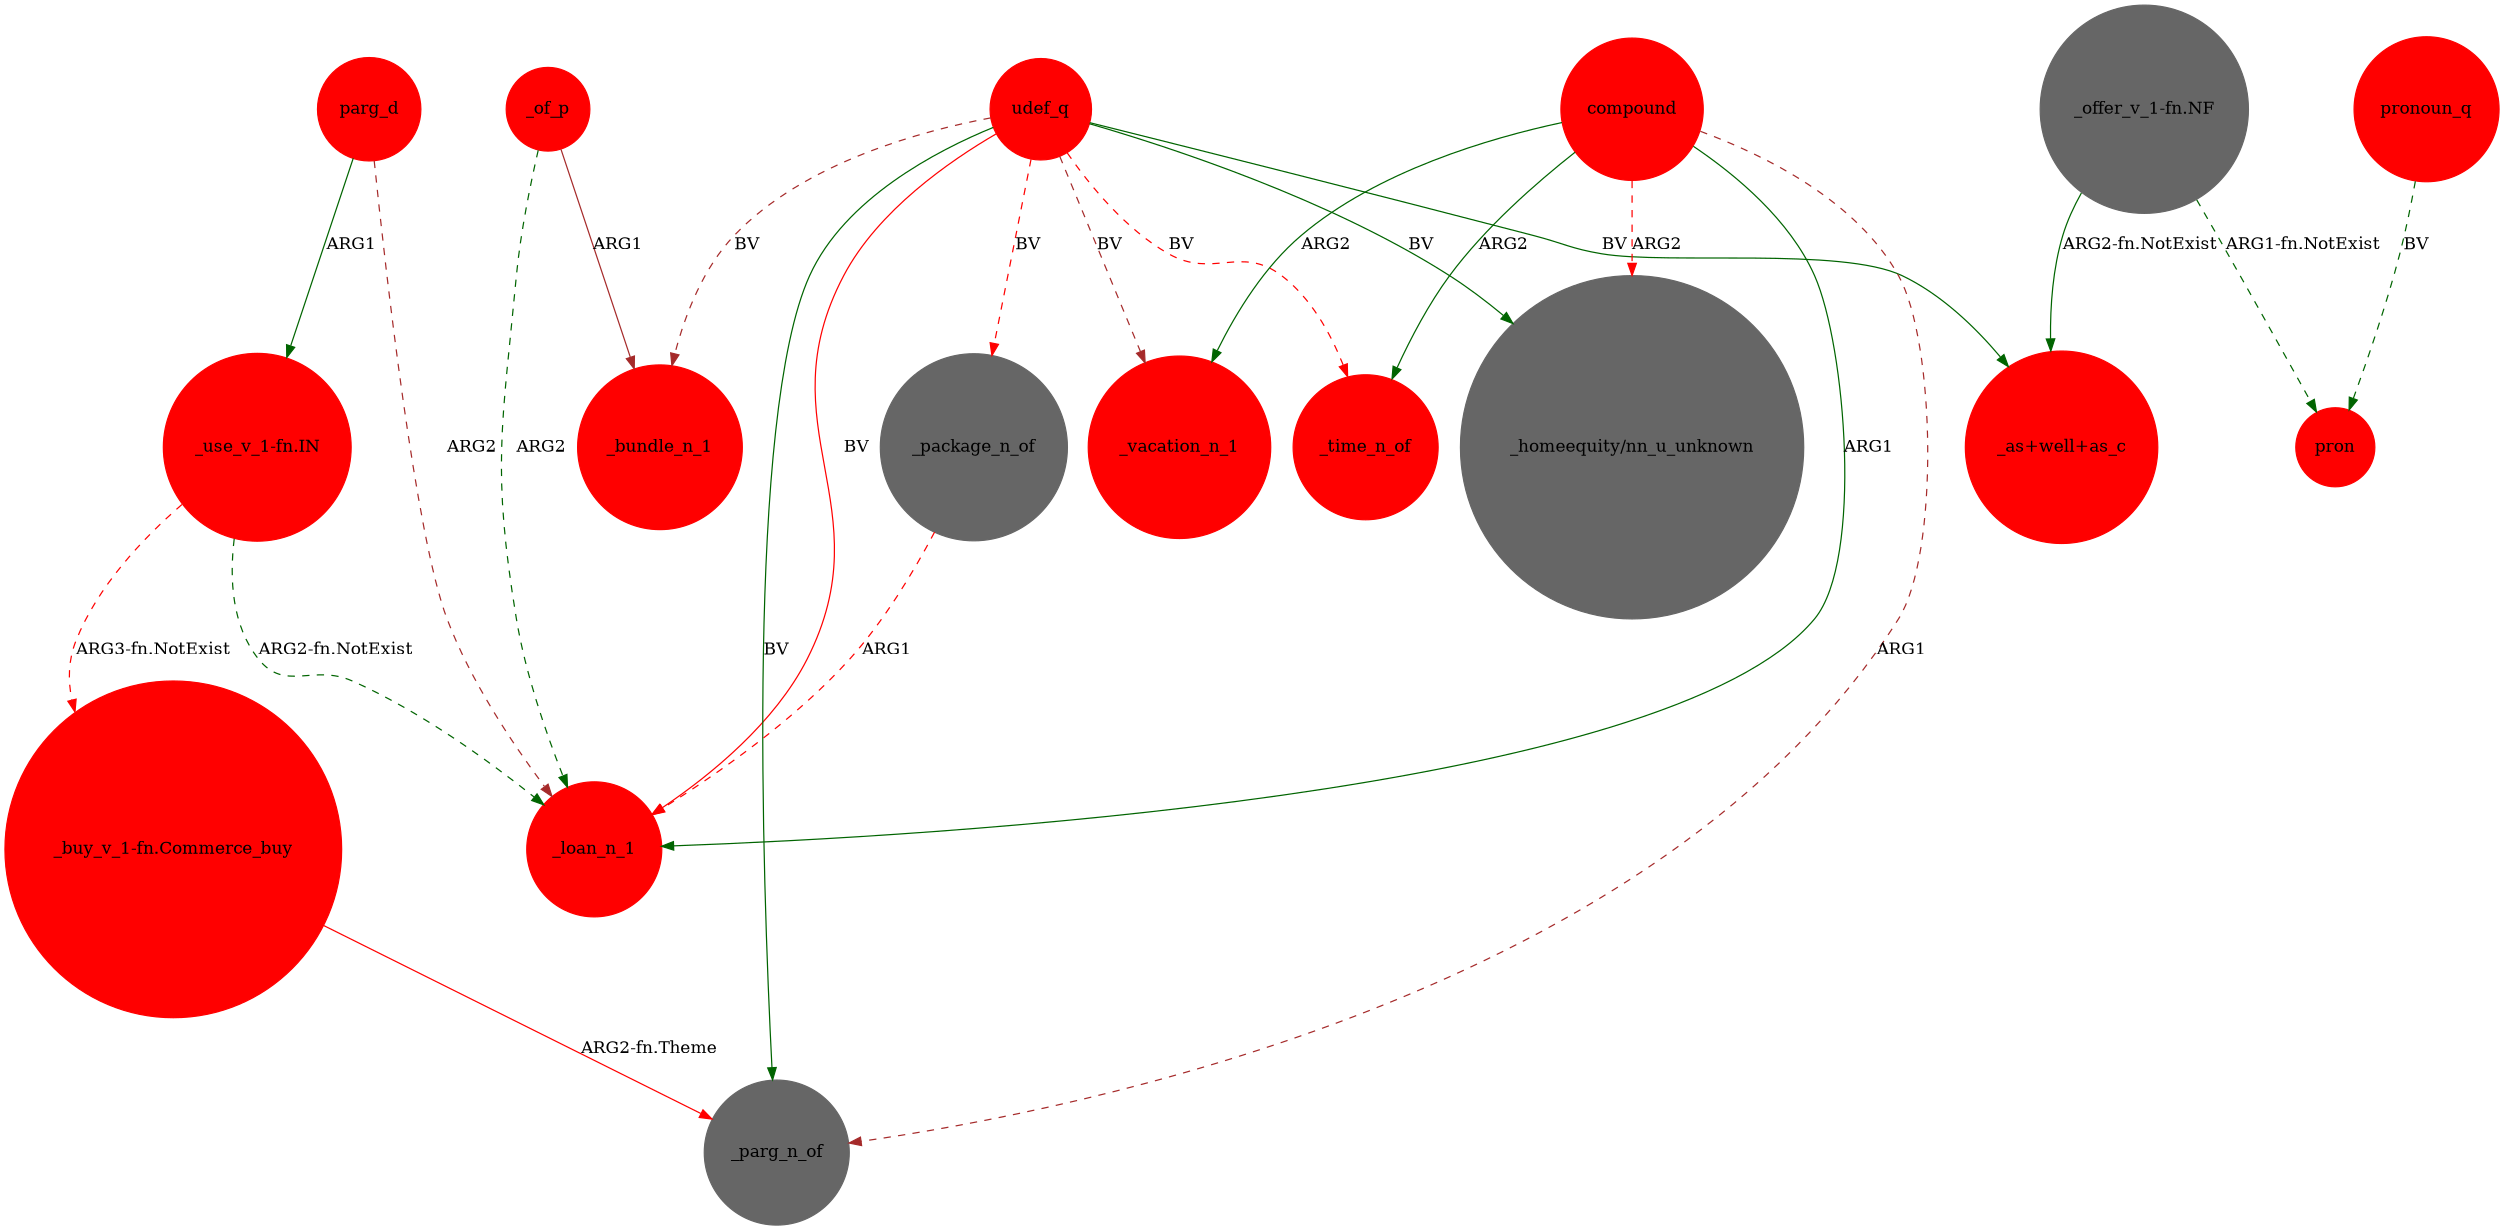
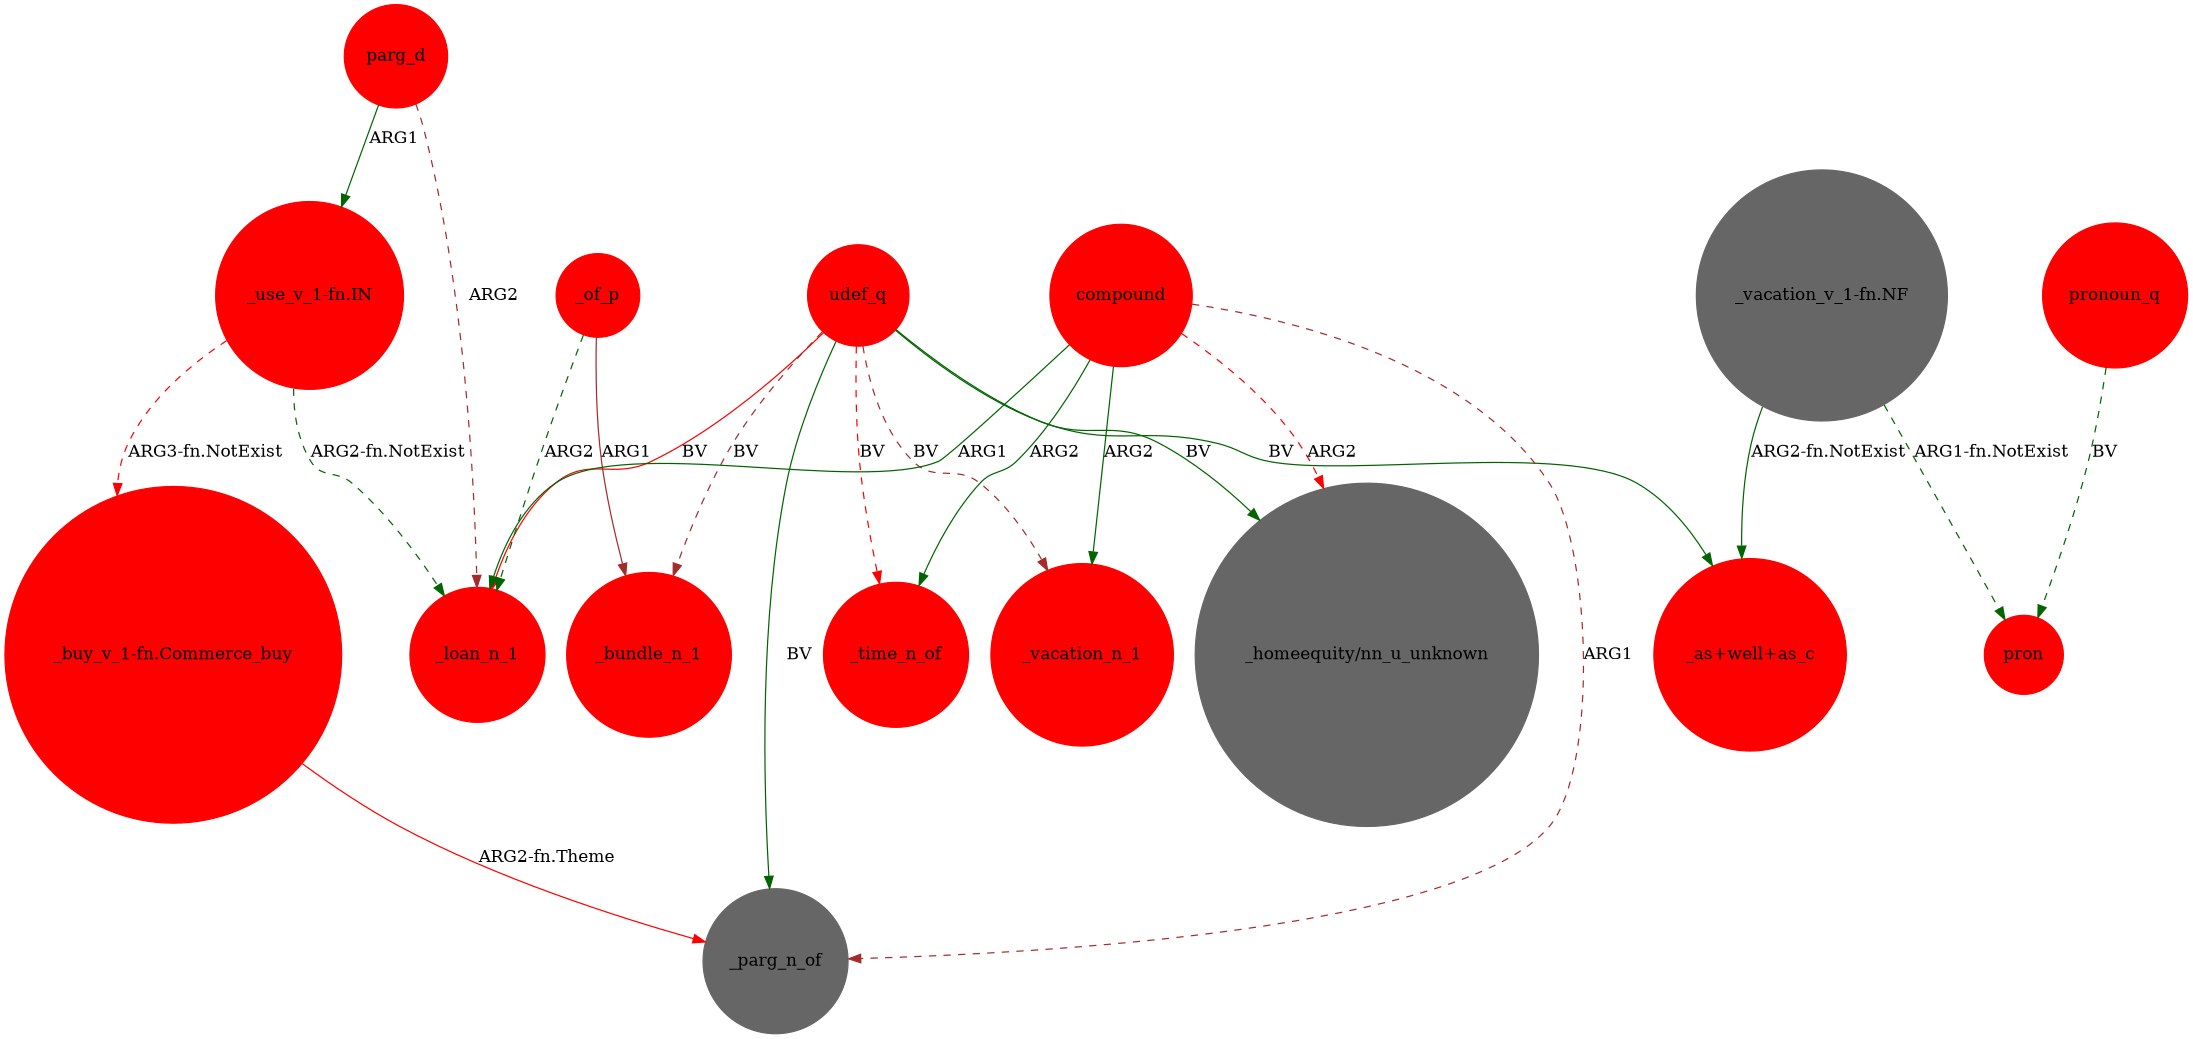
node "_offer_v_1-fn.NF": label "_offer_v_1-fn.NF" -> "_vacation_v_1-fn.NF"
node "_package_n_of": removed
